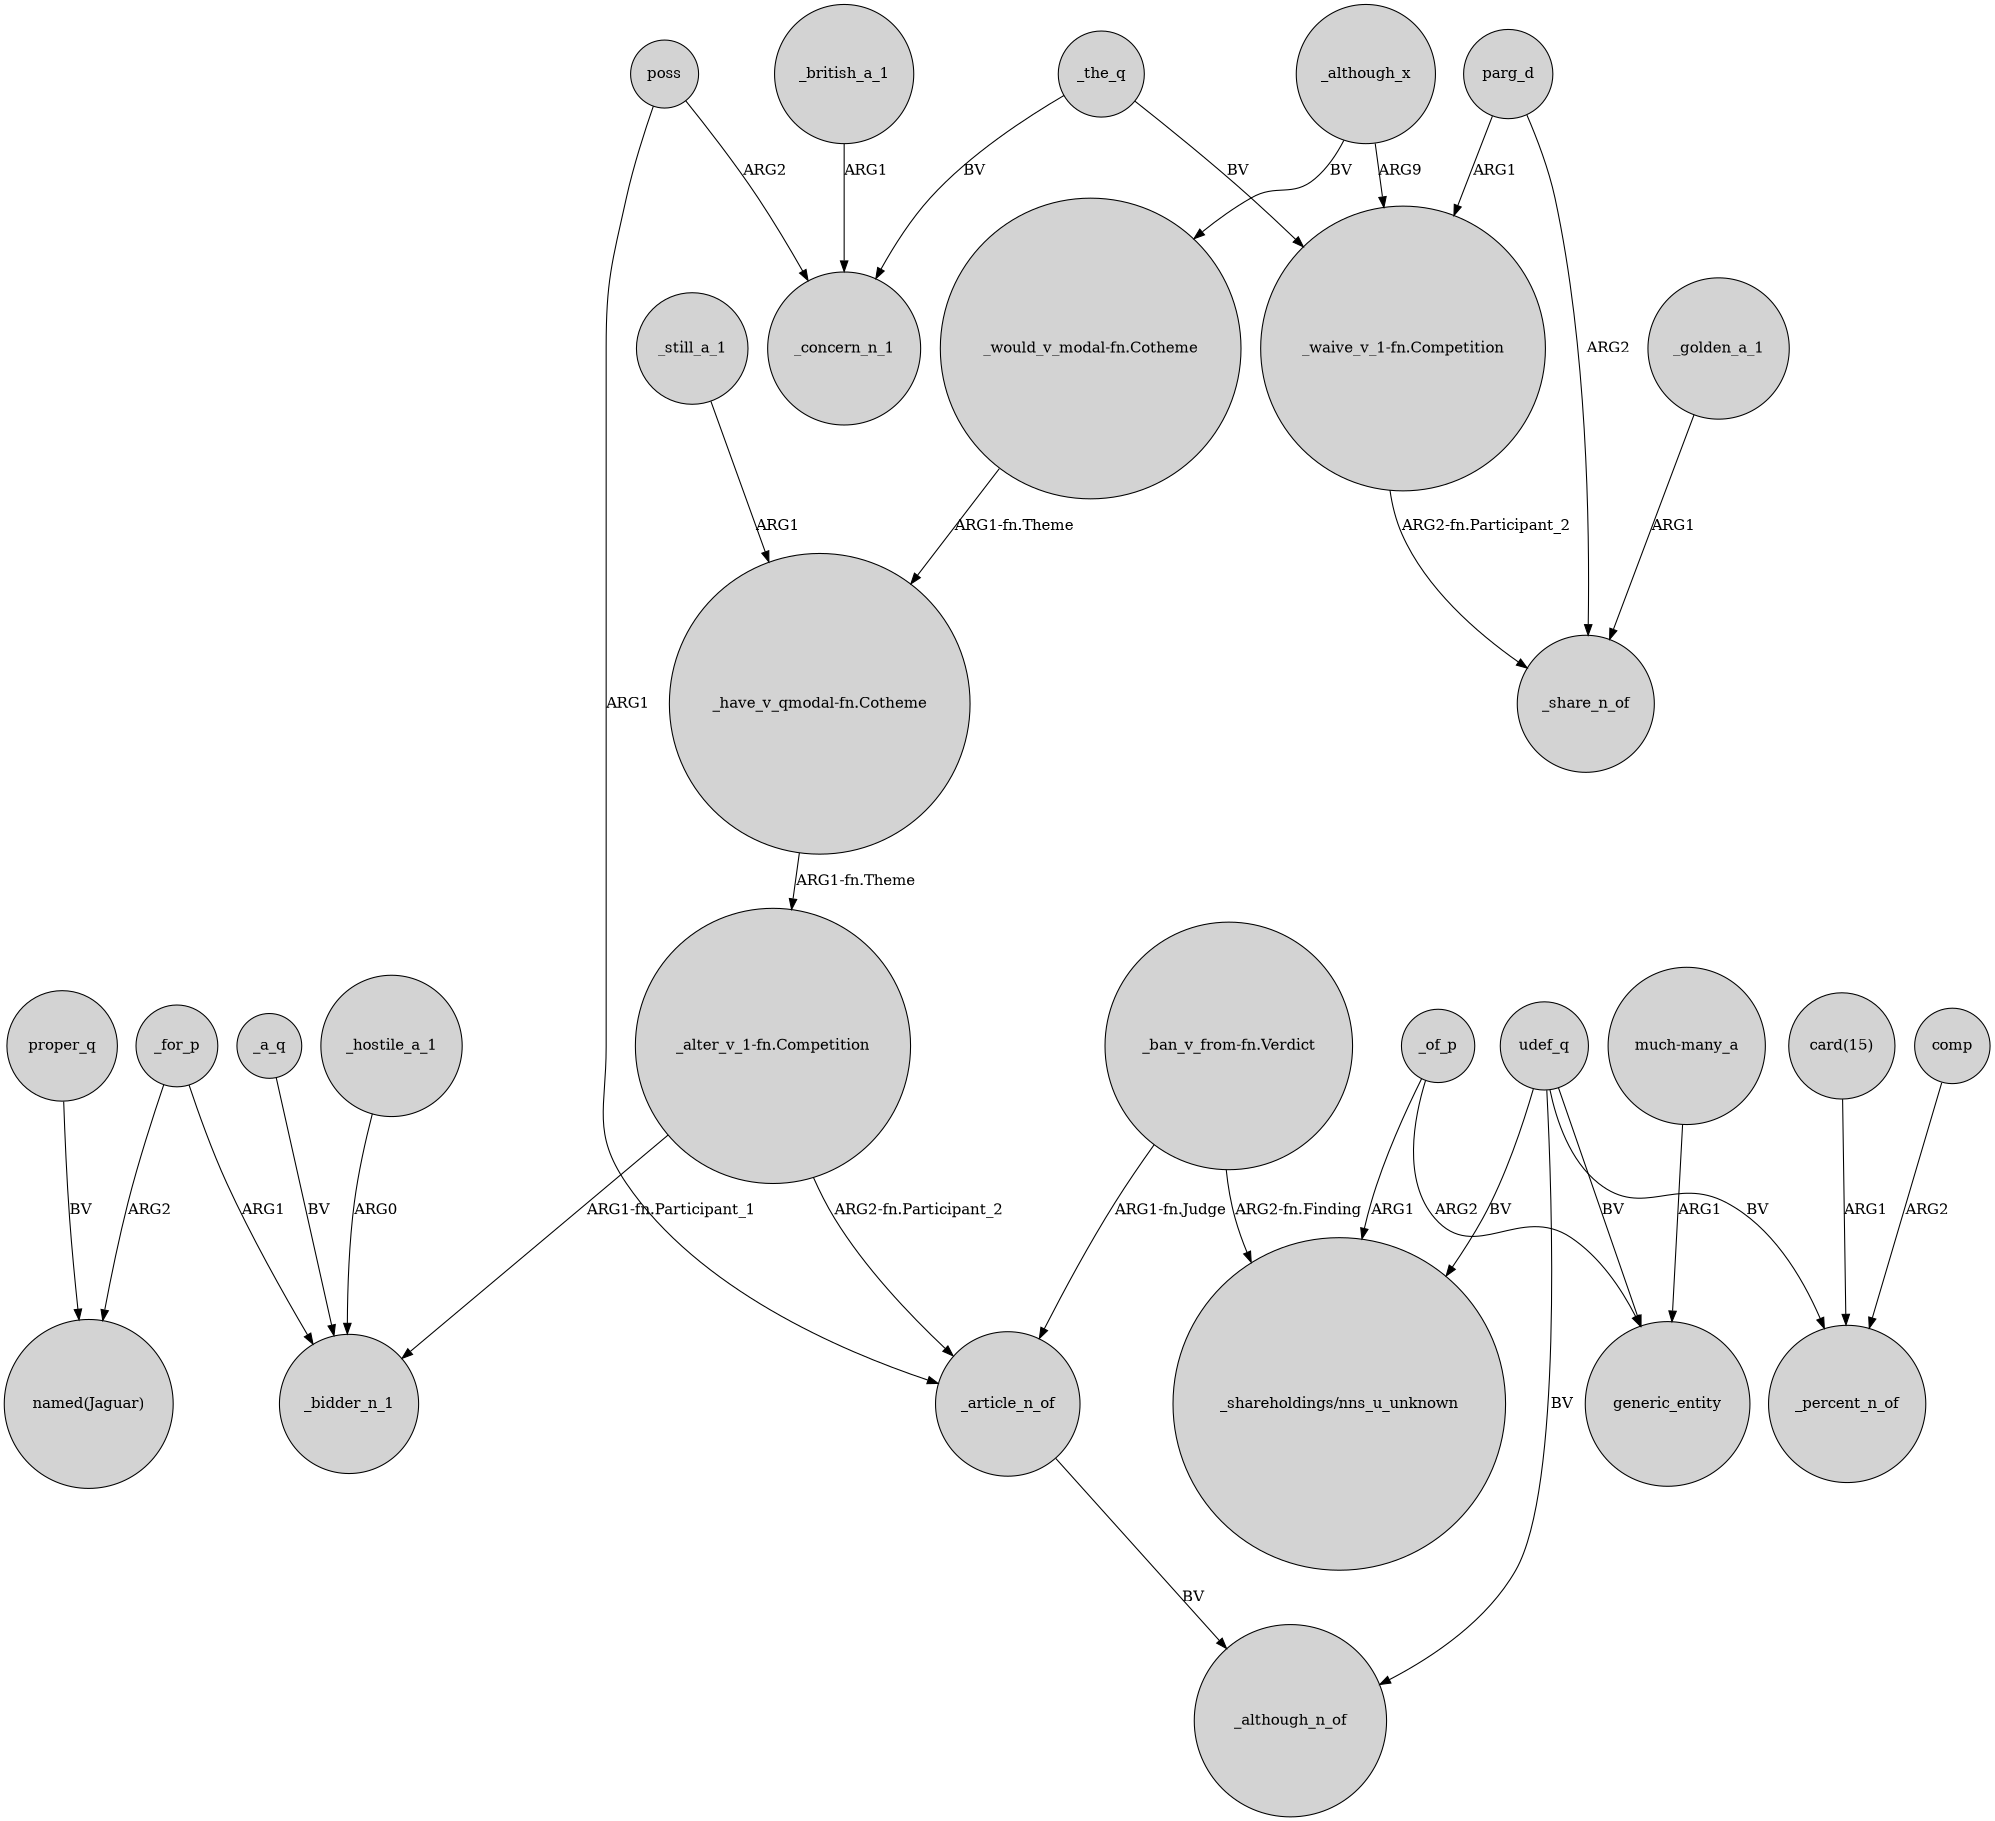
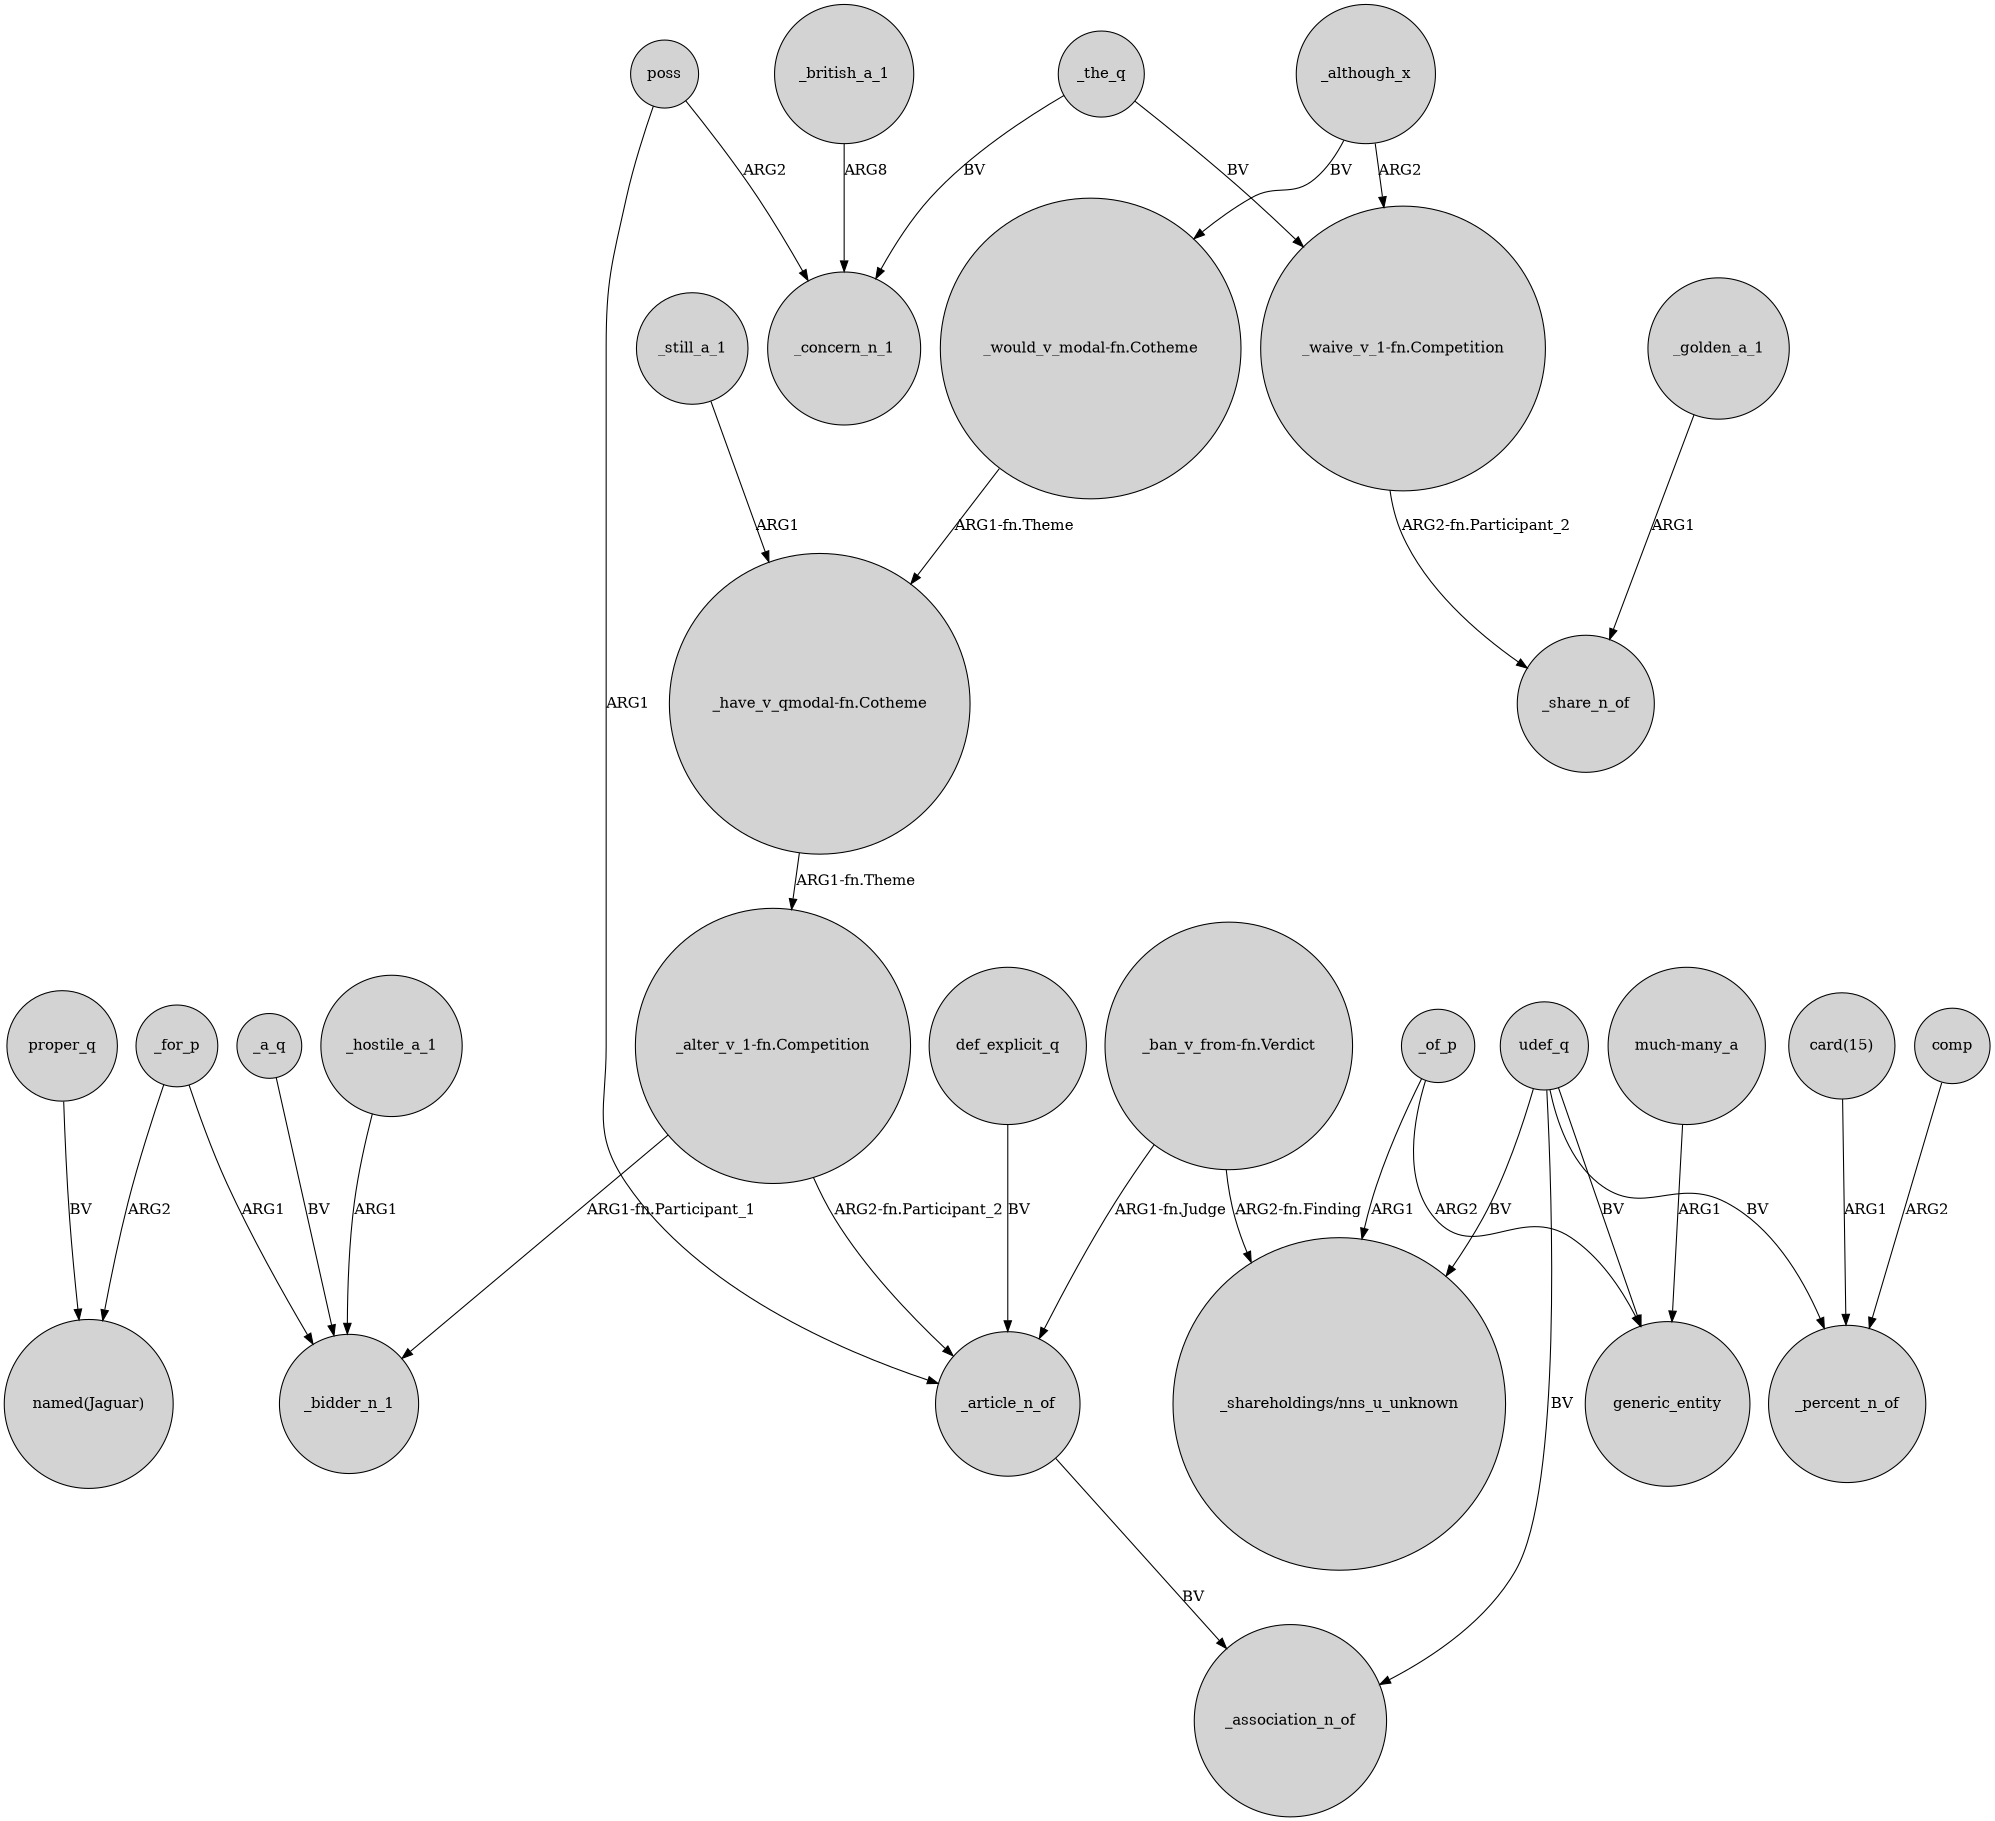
node "parg_d": removed
edge "_british_a_1" -> "_concern_n_1": label "ARG1" -> "ARG8"
edge "_although_x" -> "_waive_v_1-fn.Competition": label "ARG9" -> "ARG2"
node "def_explicit_q": added
edge "_hostile_a_1" -> "_bidder_n_1": label "ARG0" -> "ARG1"
node "_although_n_of": label "_although_n_of" -> "_association_n_of"
